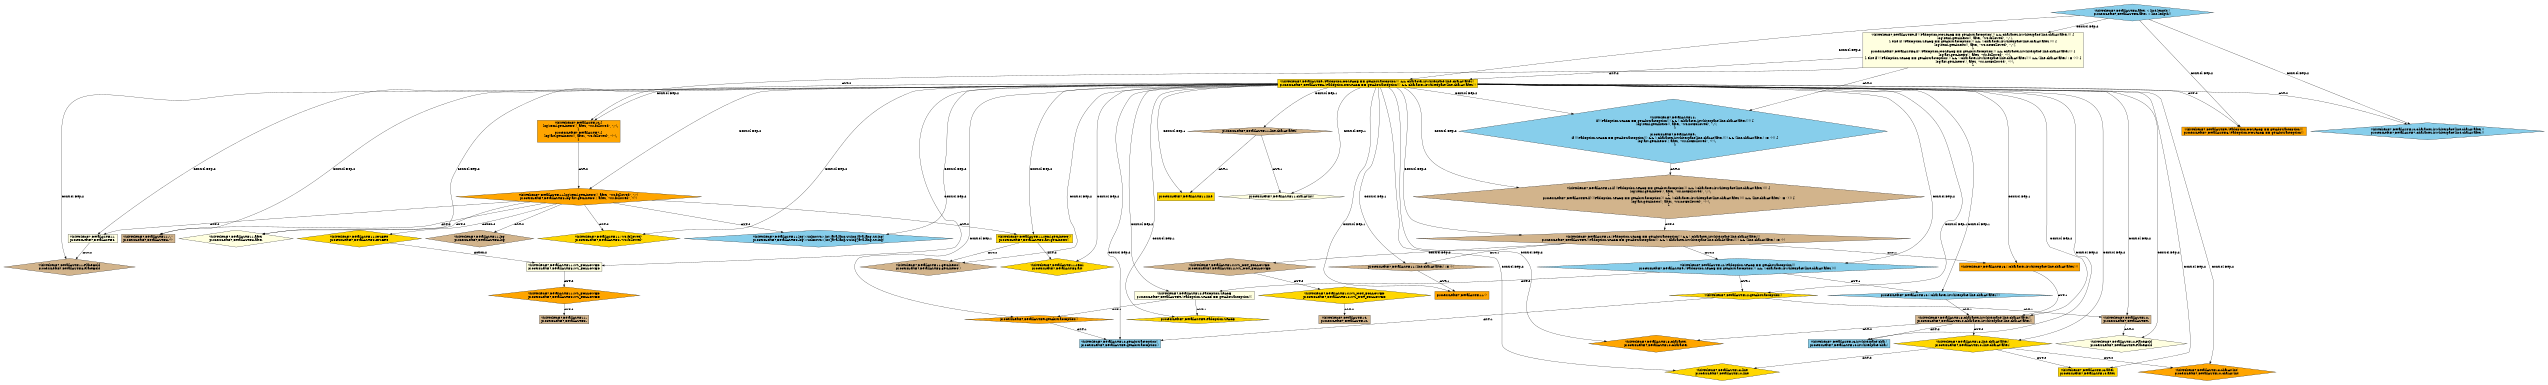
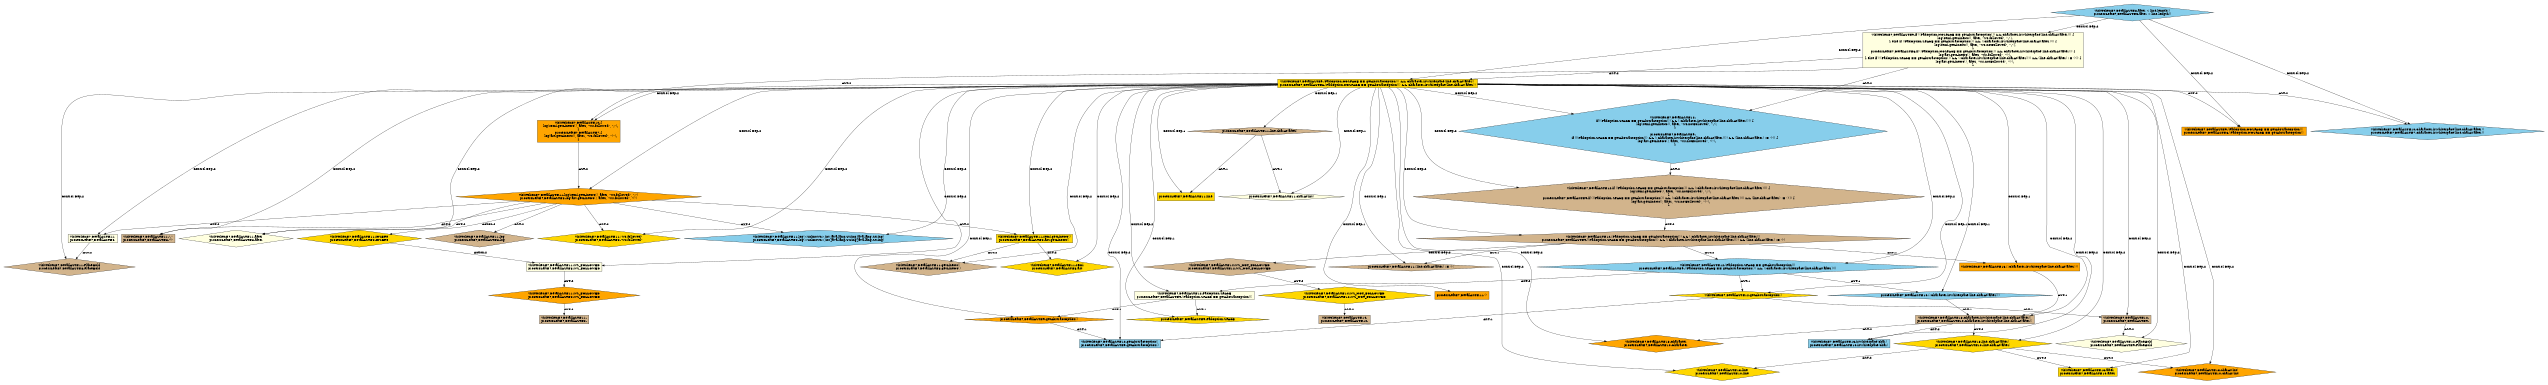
edge "processLeft#?,DetailAST#11:(line.charAt(after) != ')')" -> "processLeft#?,DetailAST#11:')'": removed, label "AST:1"
